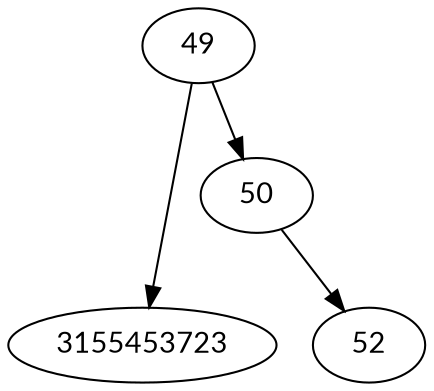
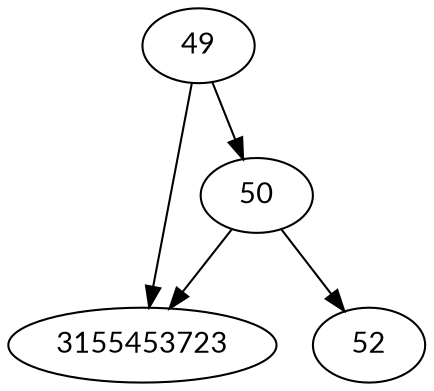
edge "50" -> "3155453723": added
